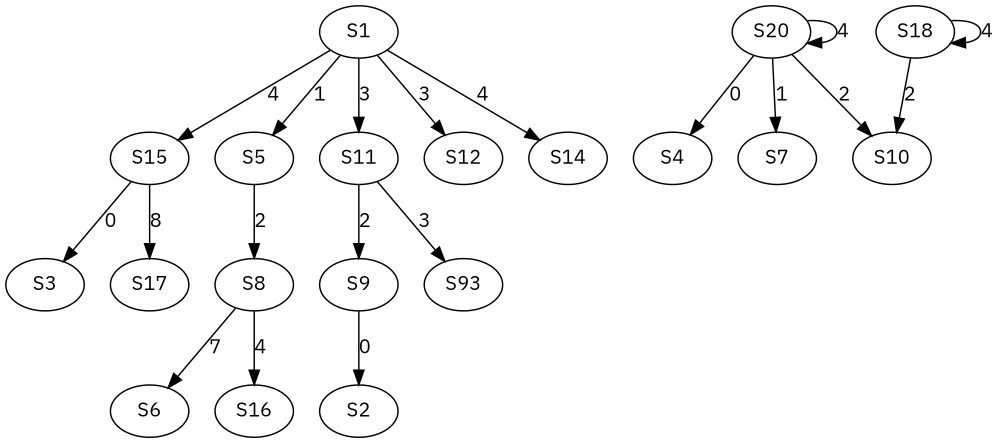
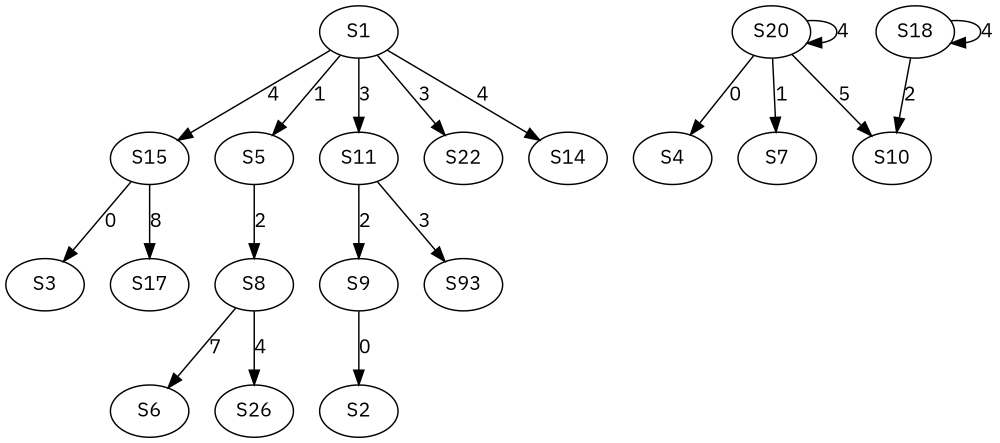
edge "S20" -> "S10": label "2" -> "5"
node "S12": label "S12" -> "S22"
node "S16": label "S16" -> "S26"
